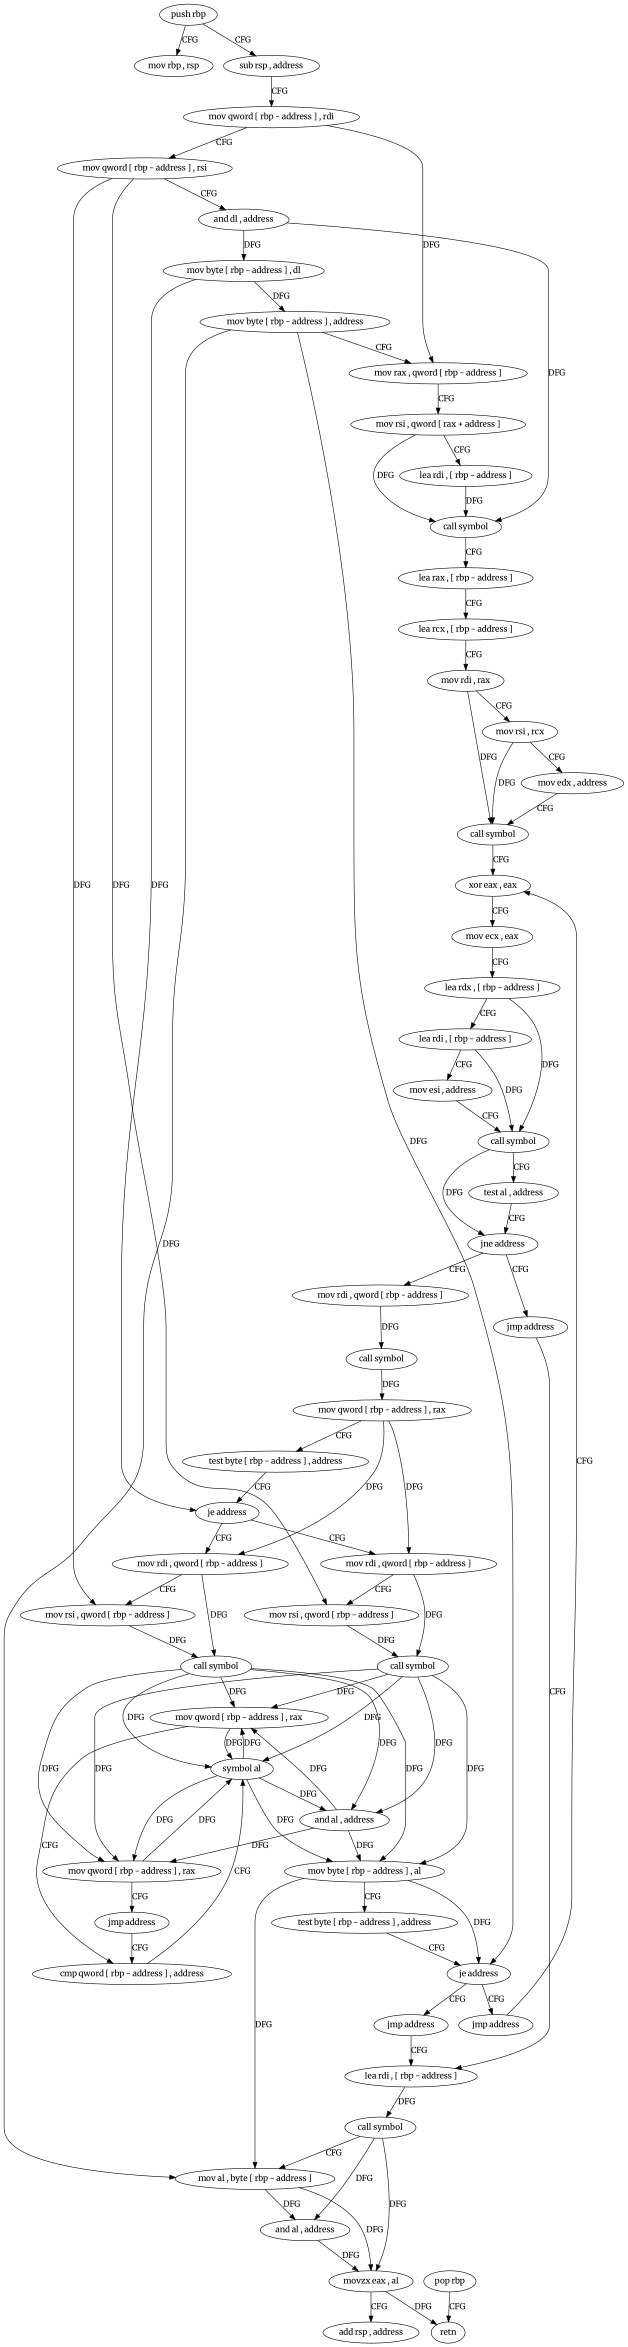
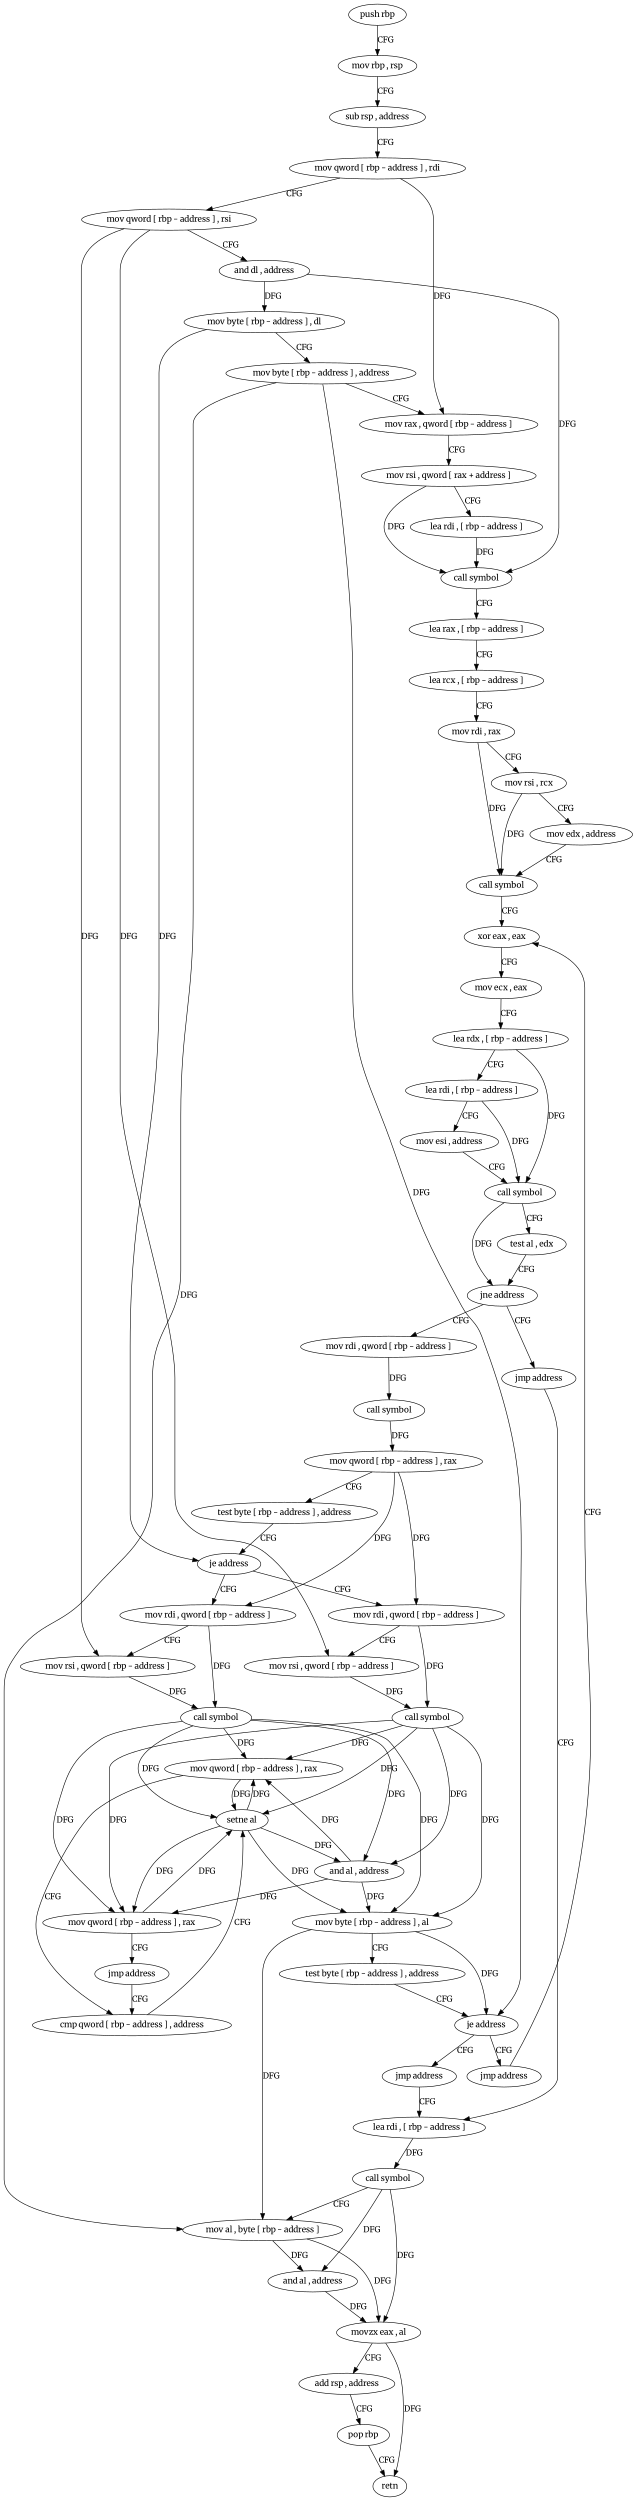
edge "push rbp" -> "sub rsp , address": now "mov rbp , rsp" -> "sub rsp , address"
edge "mov byte [ rbp - address ] , dl" -> "mov byte [ rbp - address ] , address": label "DFG" -> "CFG"
node "test al , address": label "test al , address" -> "test al , edx"
node "symbol al": label "symbol al" -> "setne al"
edge "add rsp , address" -> "pop rbp": added, label "CFG"
